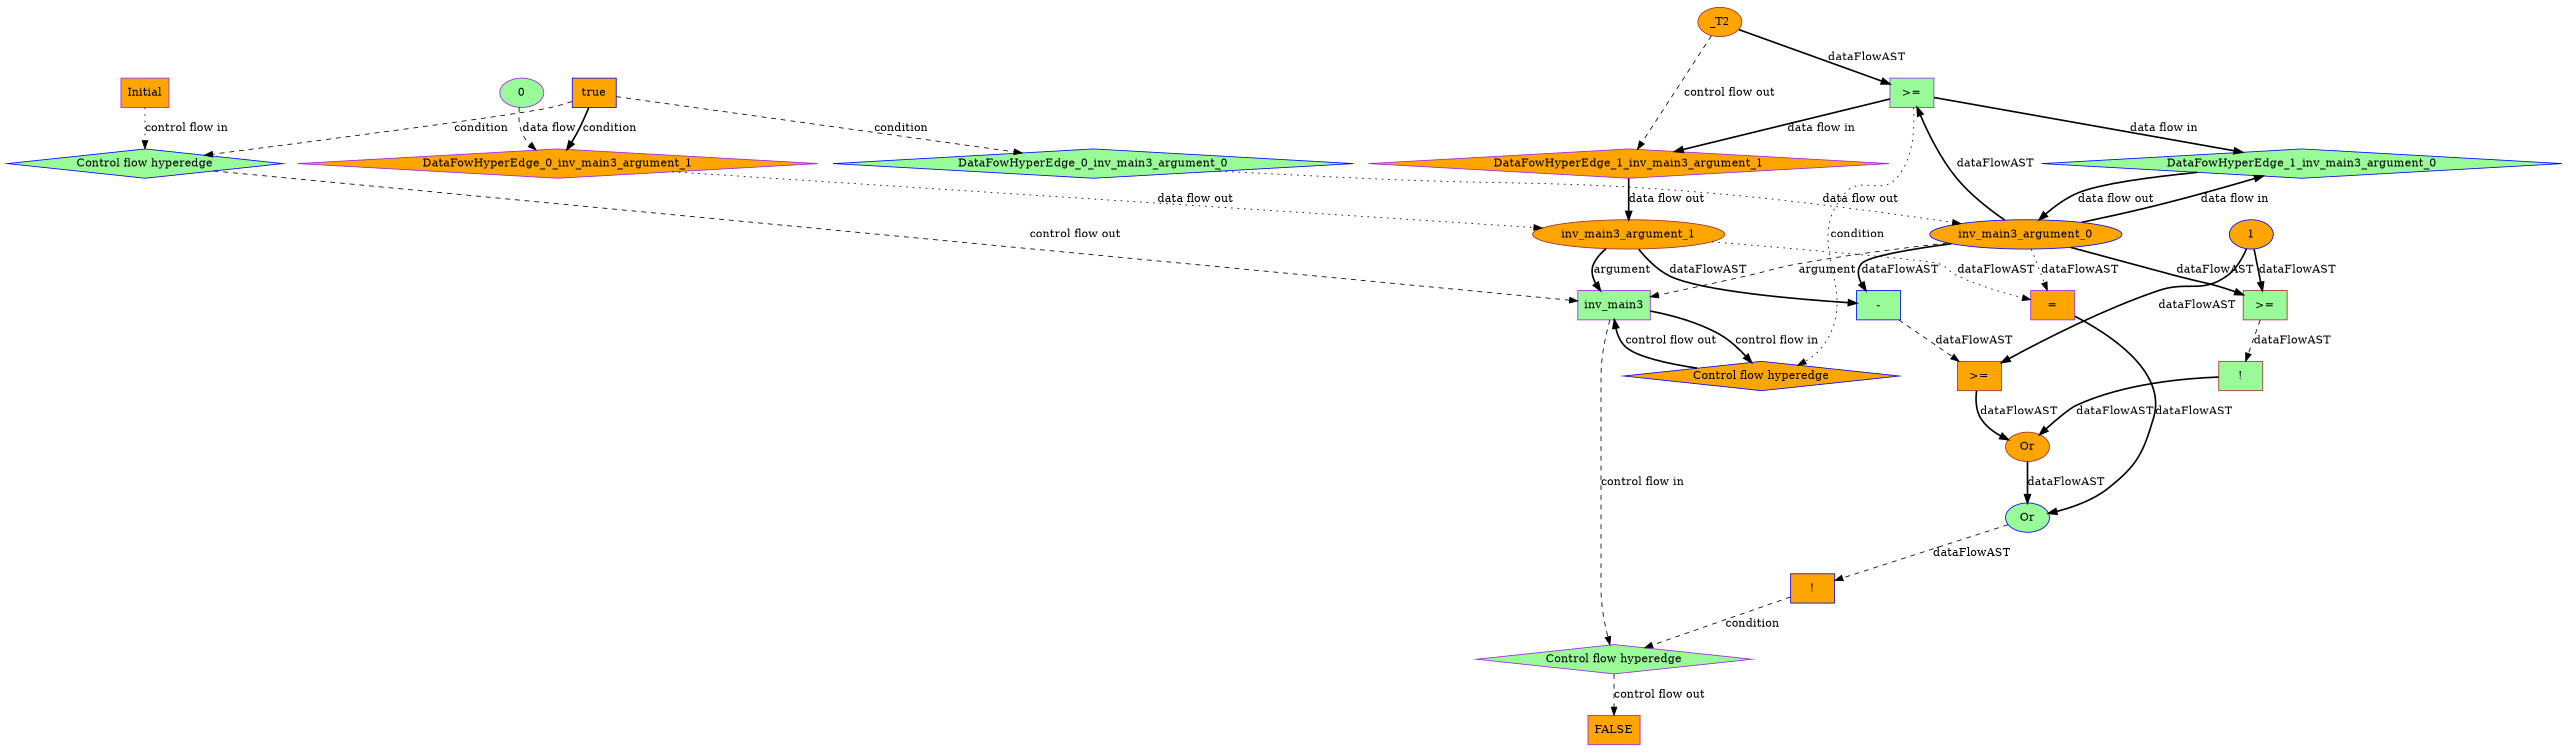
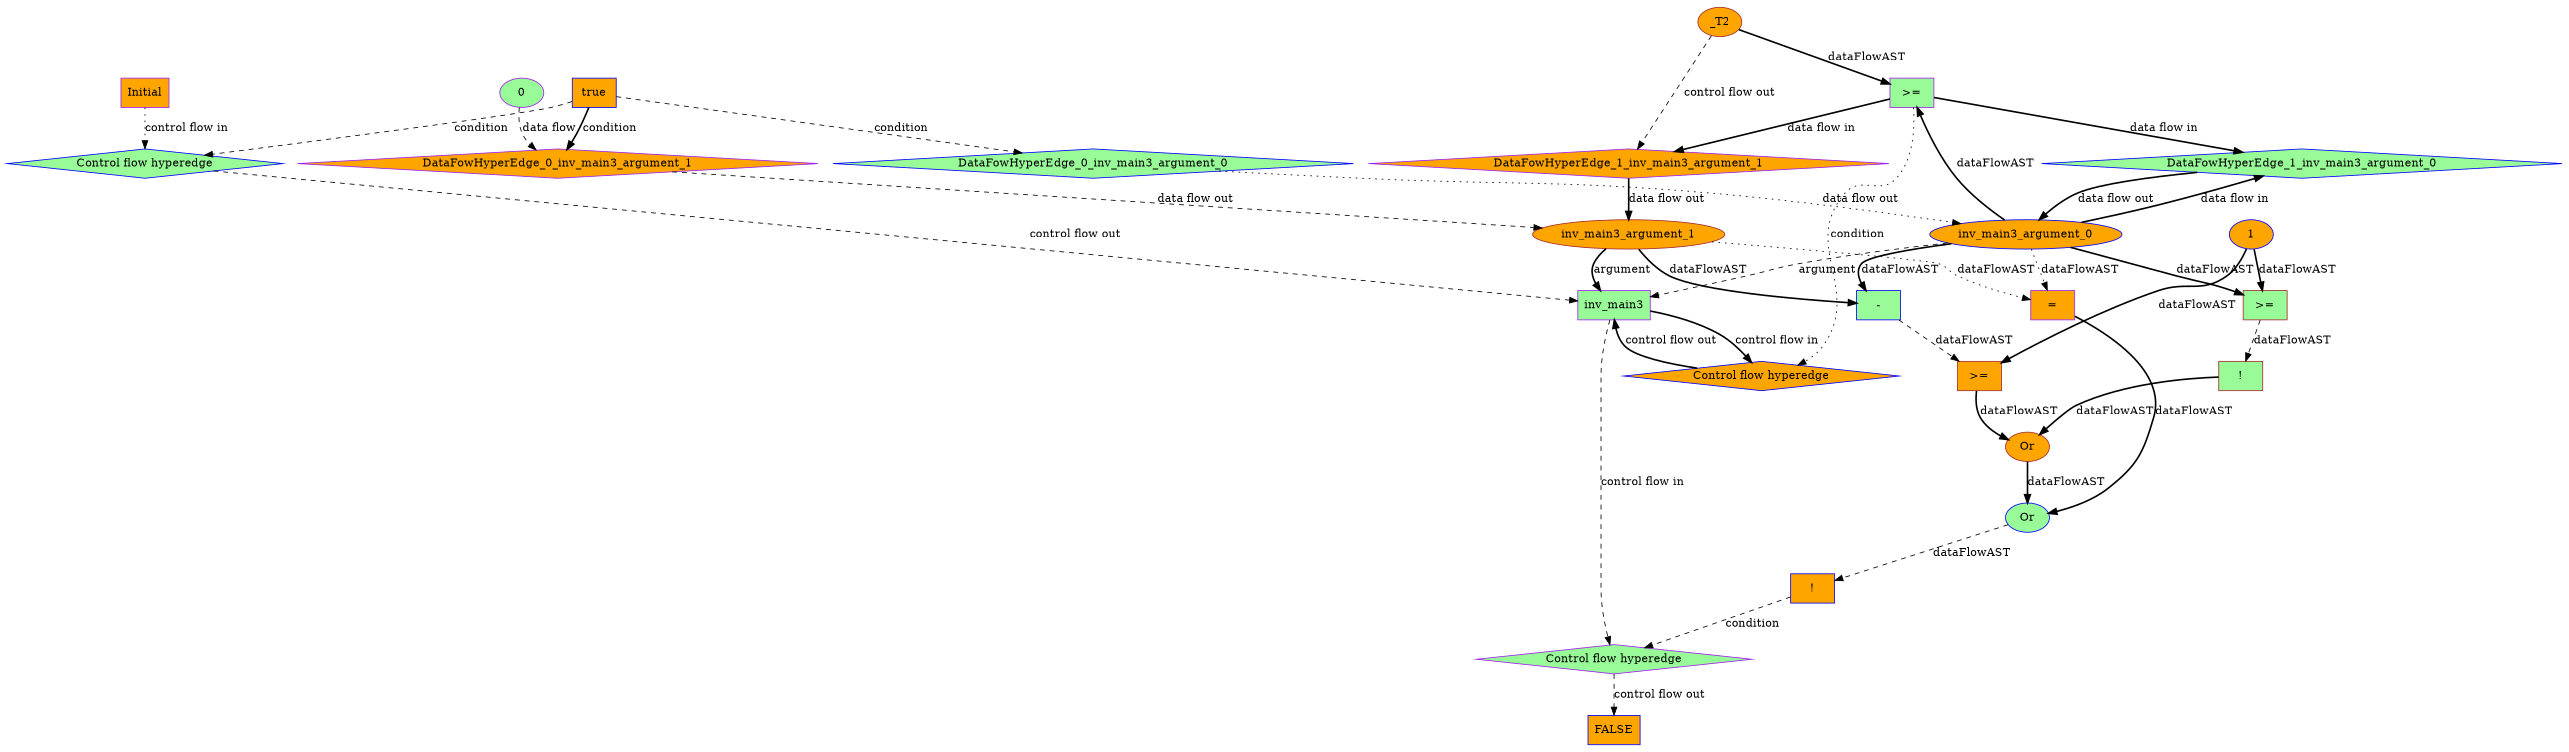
edge "DataFowHyperEdge_0_inv_main3_argument_1" -> "inv_main3_argument_1": style dotted -> dashed
node "FALSE": color purple -> blue
